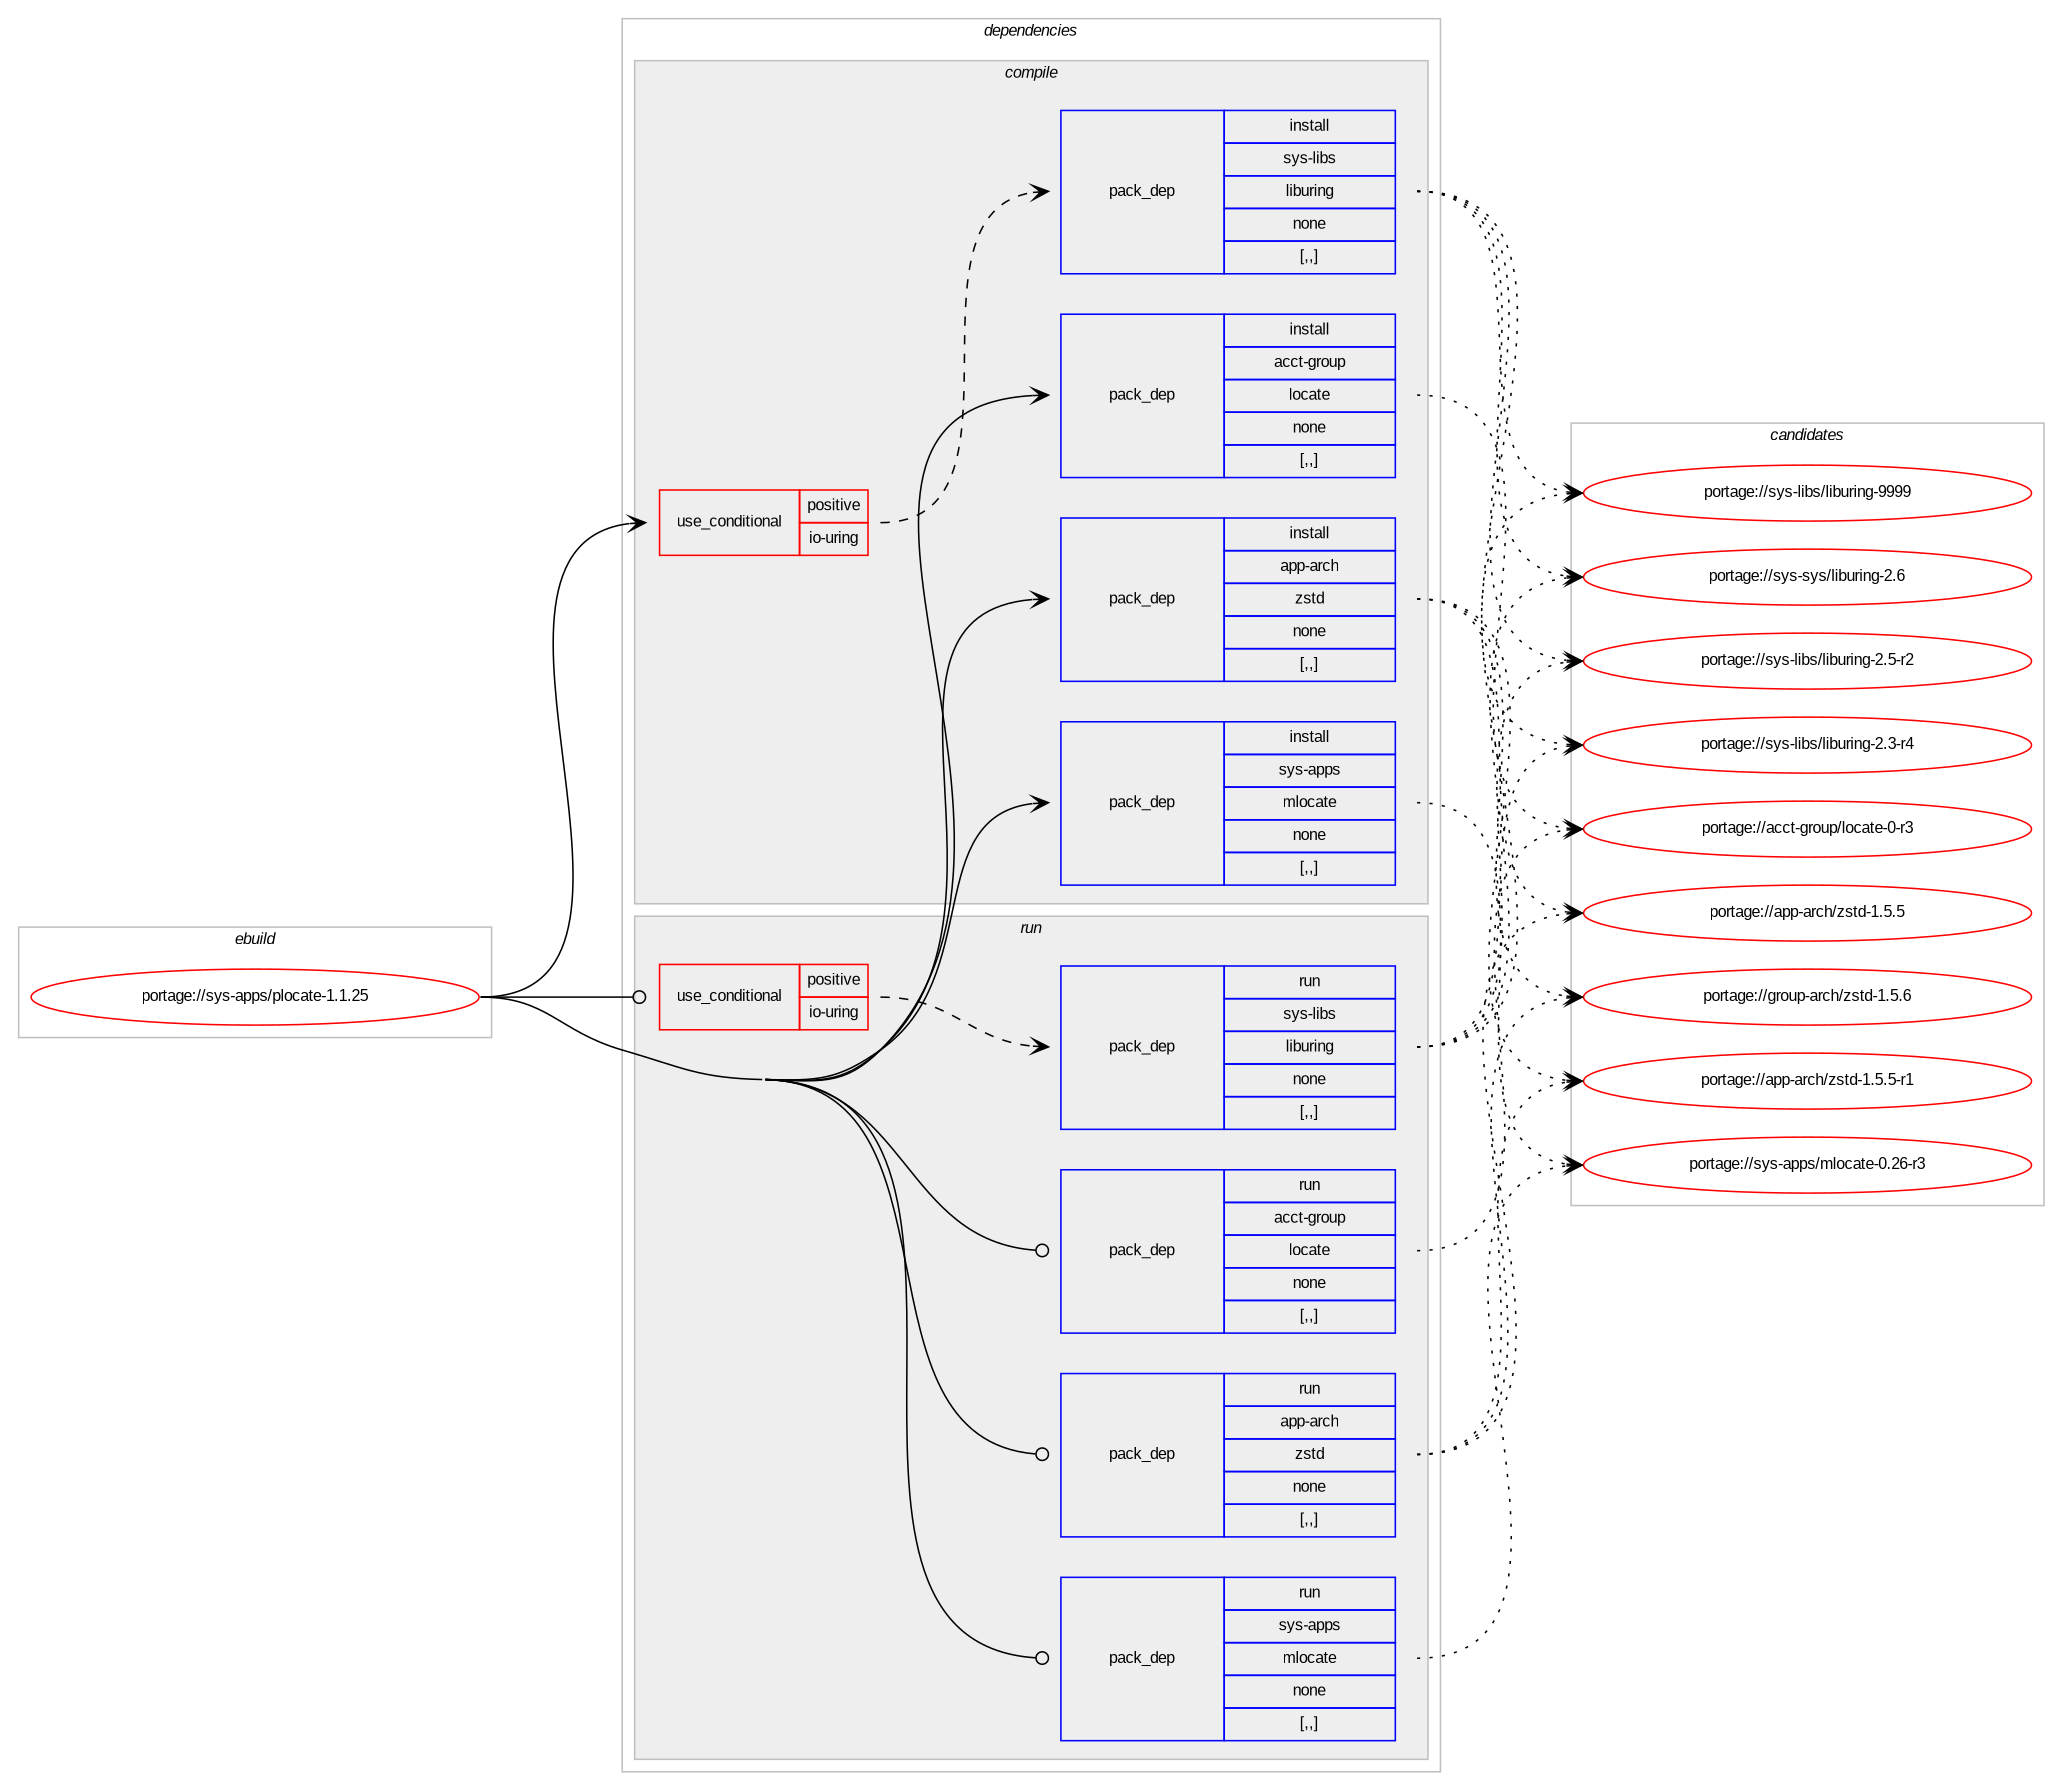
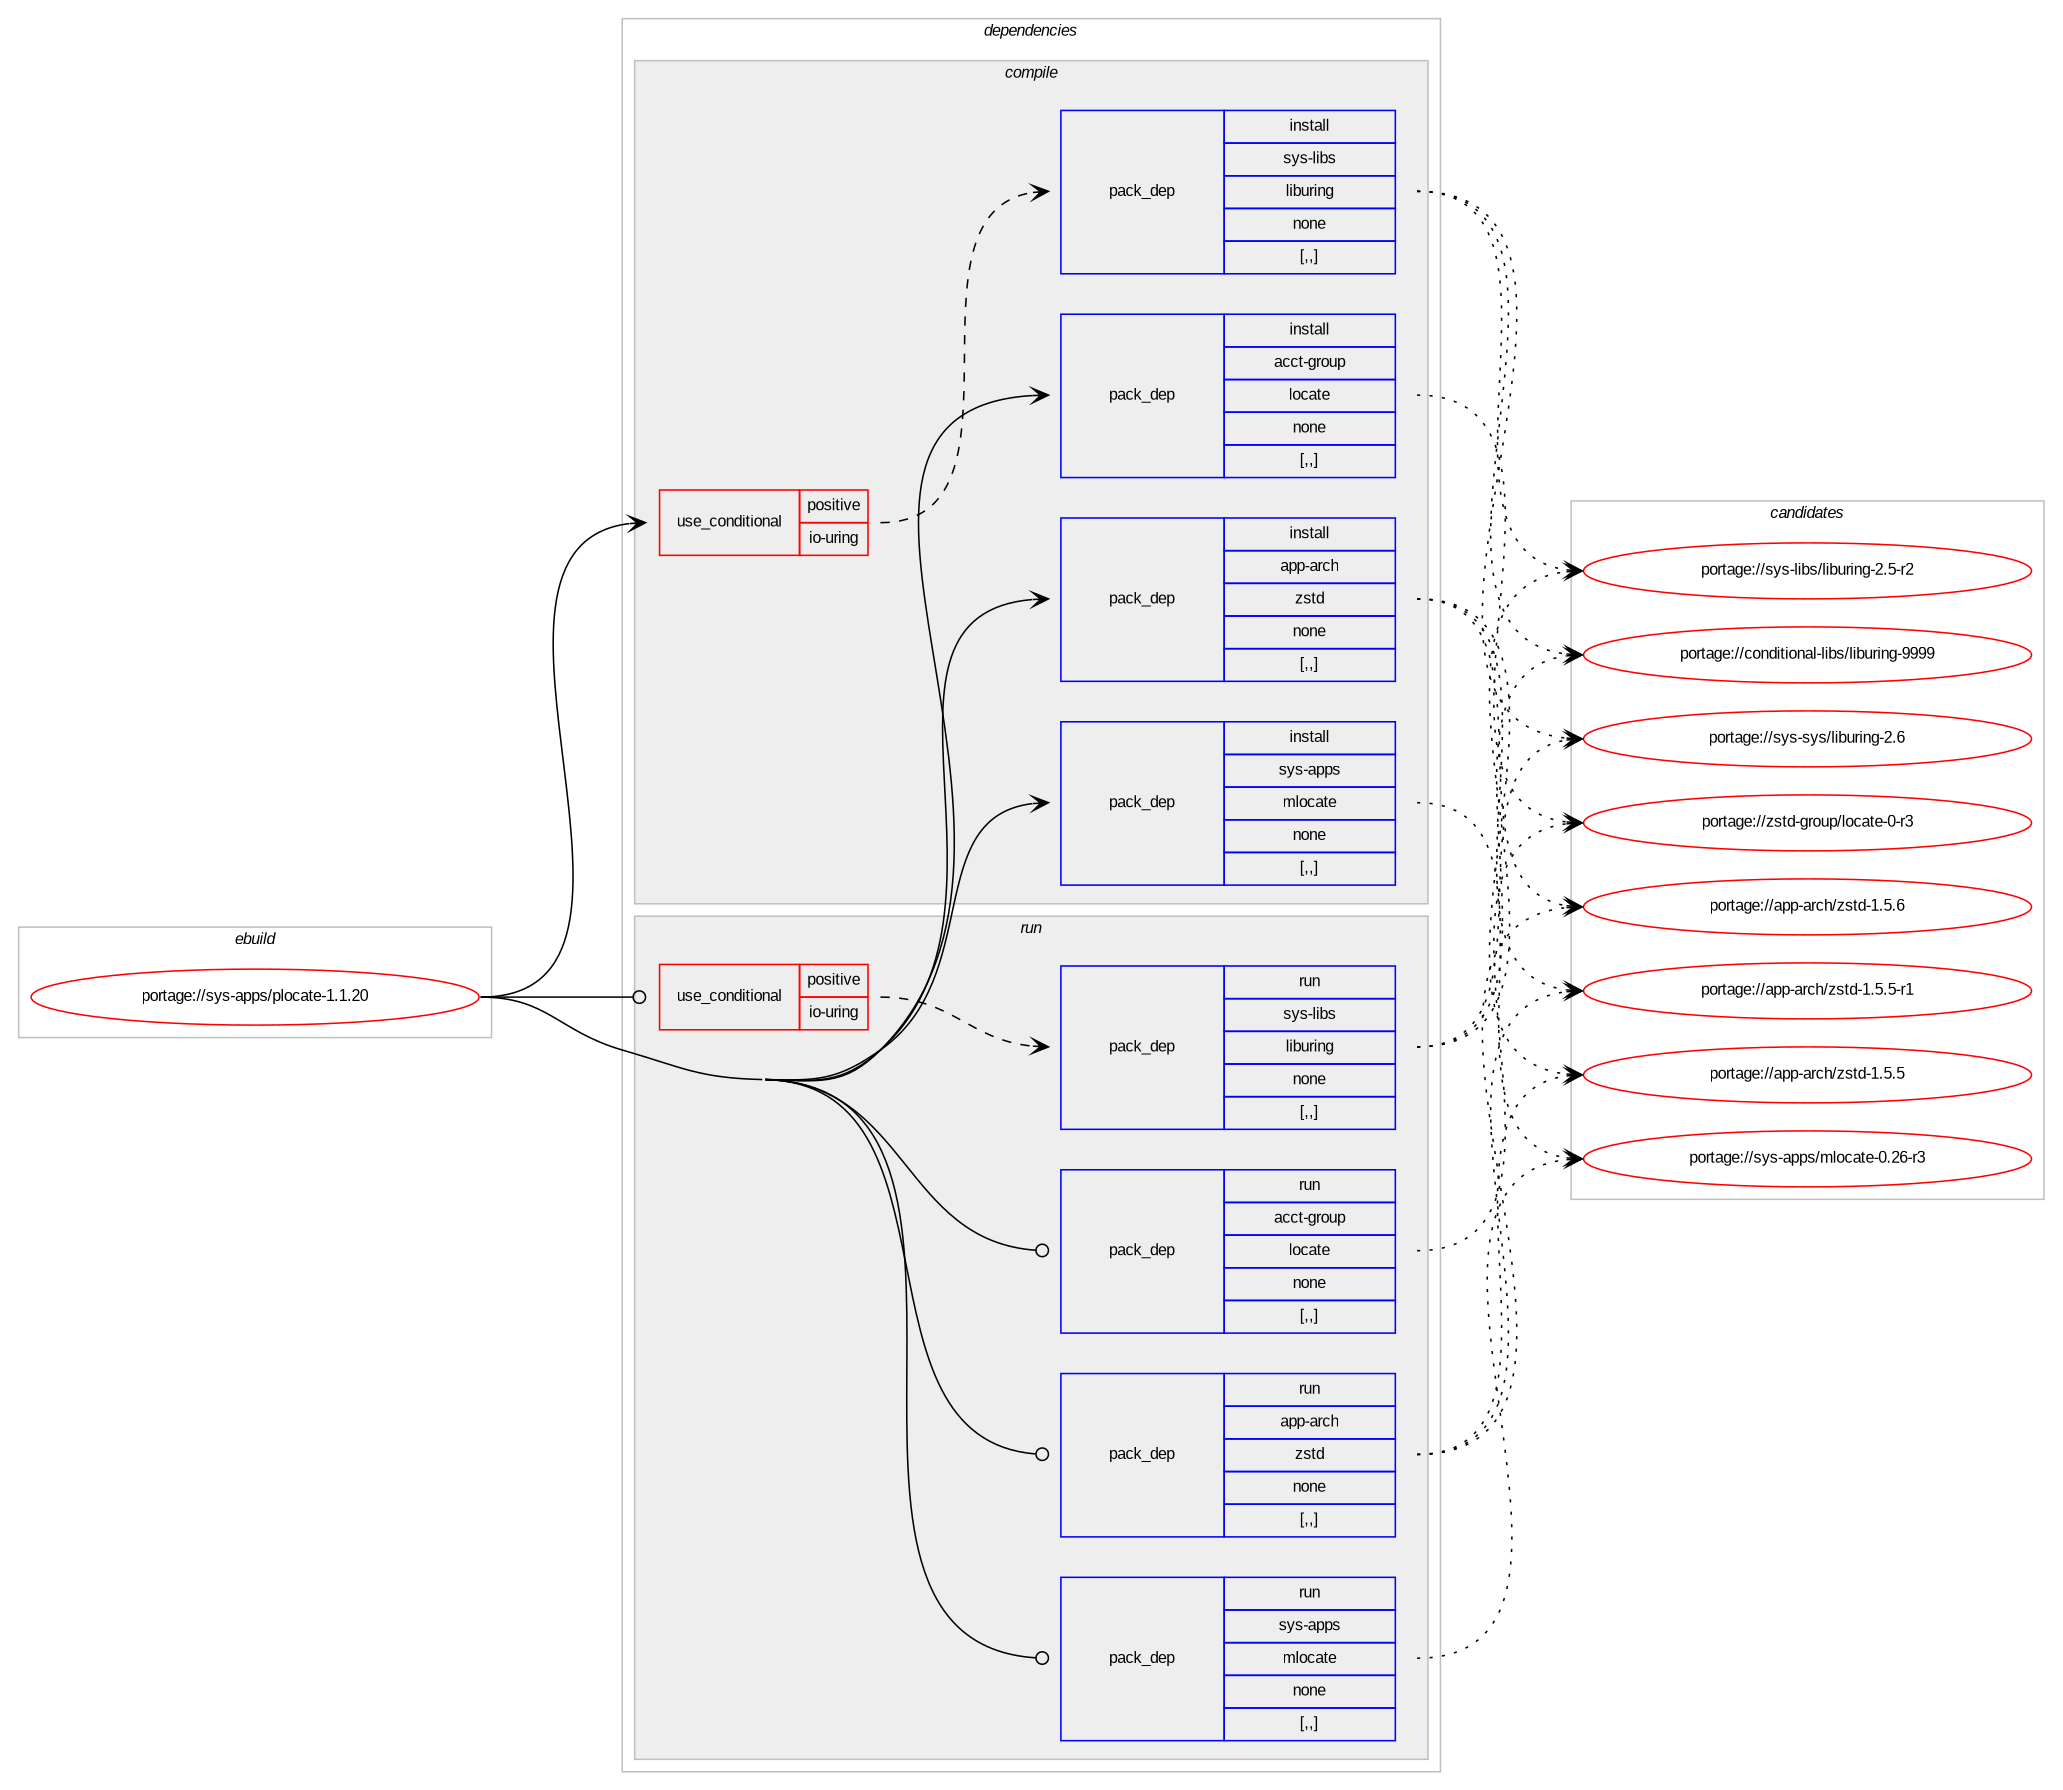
node "portage://sys-libs/liburing-9999": label "portage://sys-libs/liburing-9999" -> "portage://conditional-libs/liburing-9999"
node "portage://sys-libs/liburing-2.3-r4": removed
node "portage://acct-group/locate-0-r3": label "portage://acct-group/locate-0-r3" -> "portage://zstd-group/locate-0-r3"
node "portage://sys-apps/plocate-1.1.25": label "portage://sys-apps/plocate-1.1.25" -> "portage://sys-apps/plocate-1.1.20"
node "portage://group-arch/zstd-1.5.6": label "portage://group-arch/zstd-1.5.6" -> "portage://app-arch/zstd-1.5.6"
